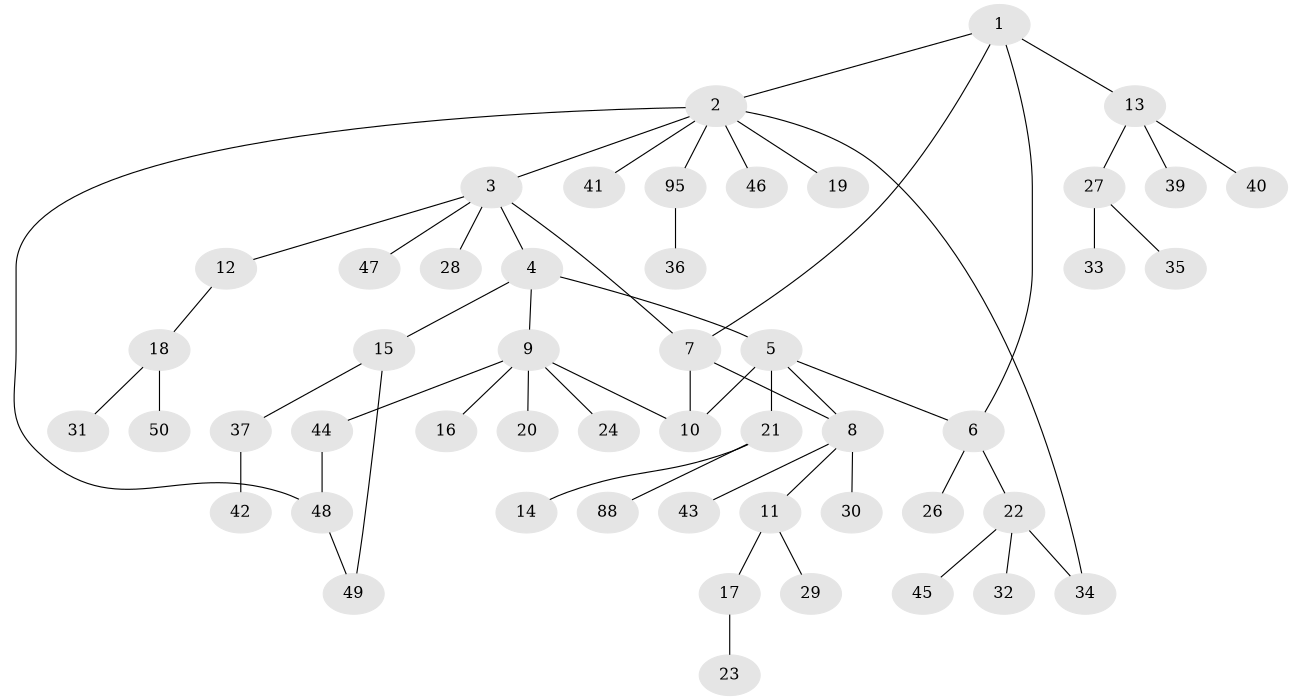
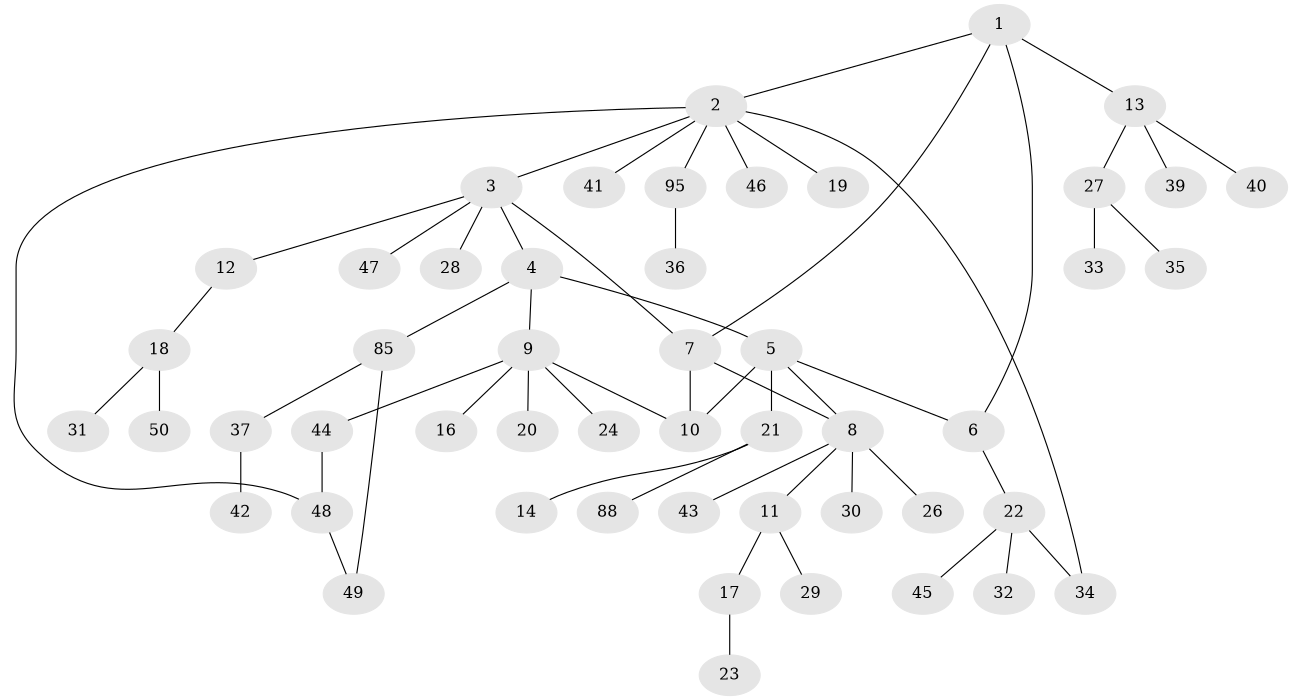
node "15": label "15" -> "85"
edge "6" -- "26": now "8" -- "26"
